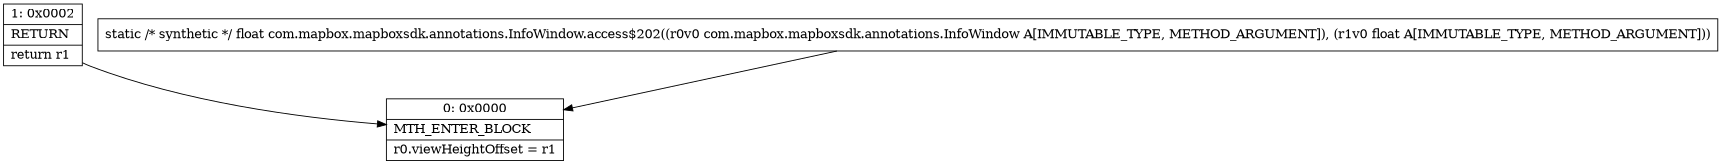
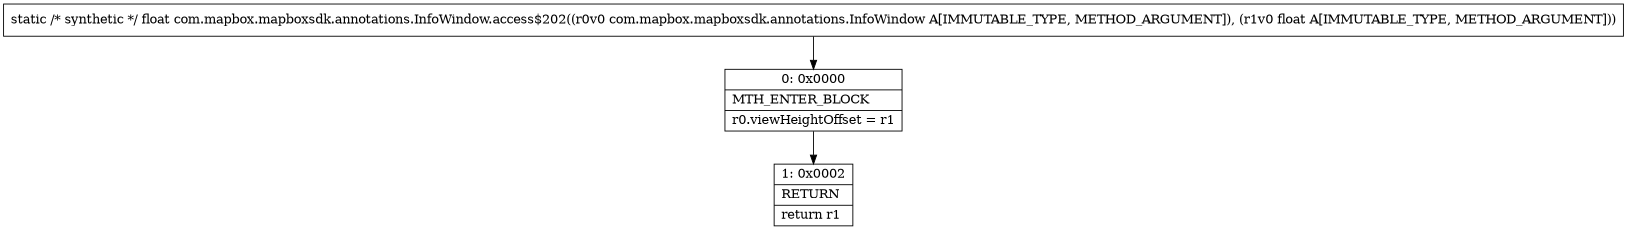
edge "1: 0x0002" -> "0: 0x0000": reversed
